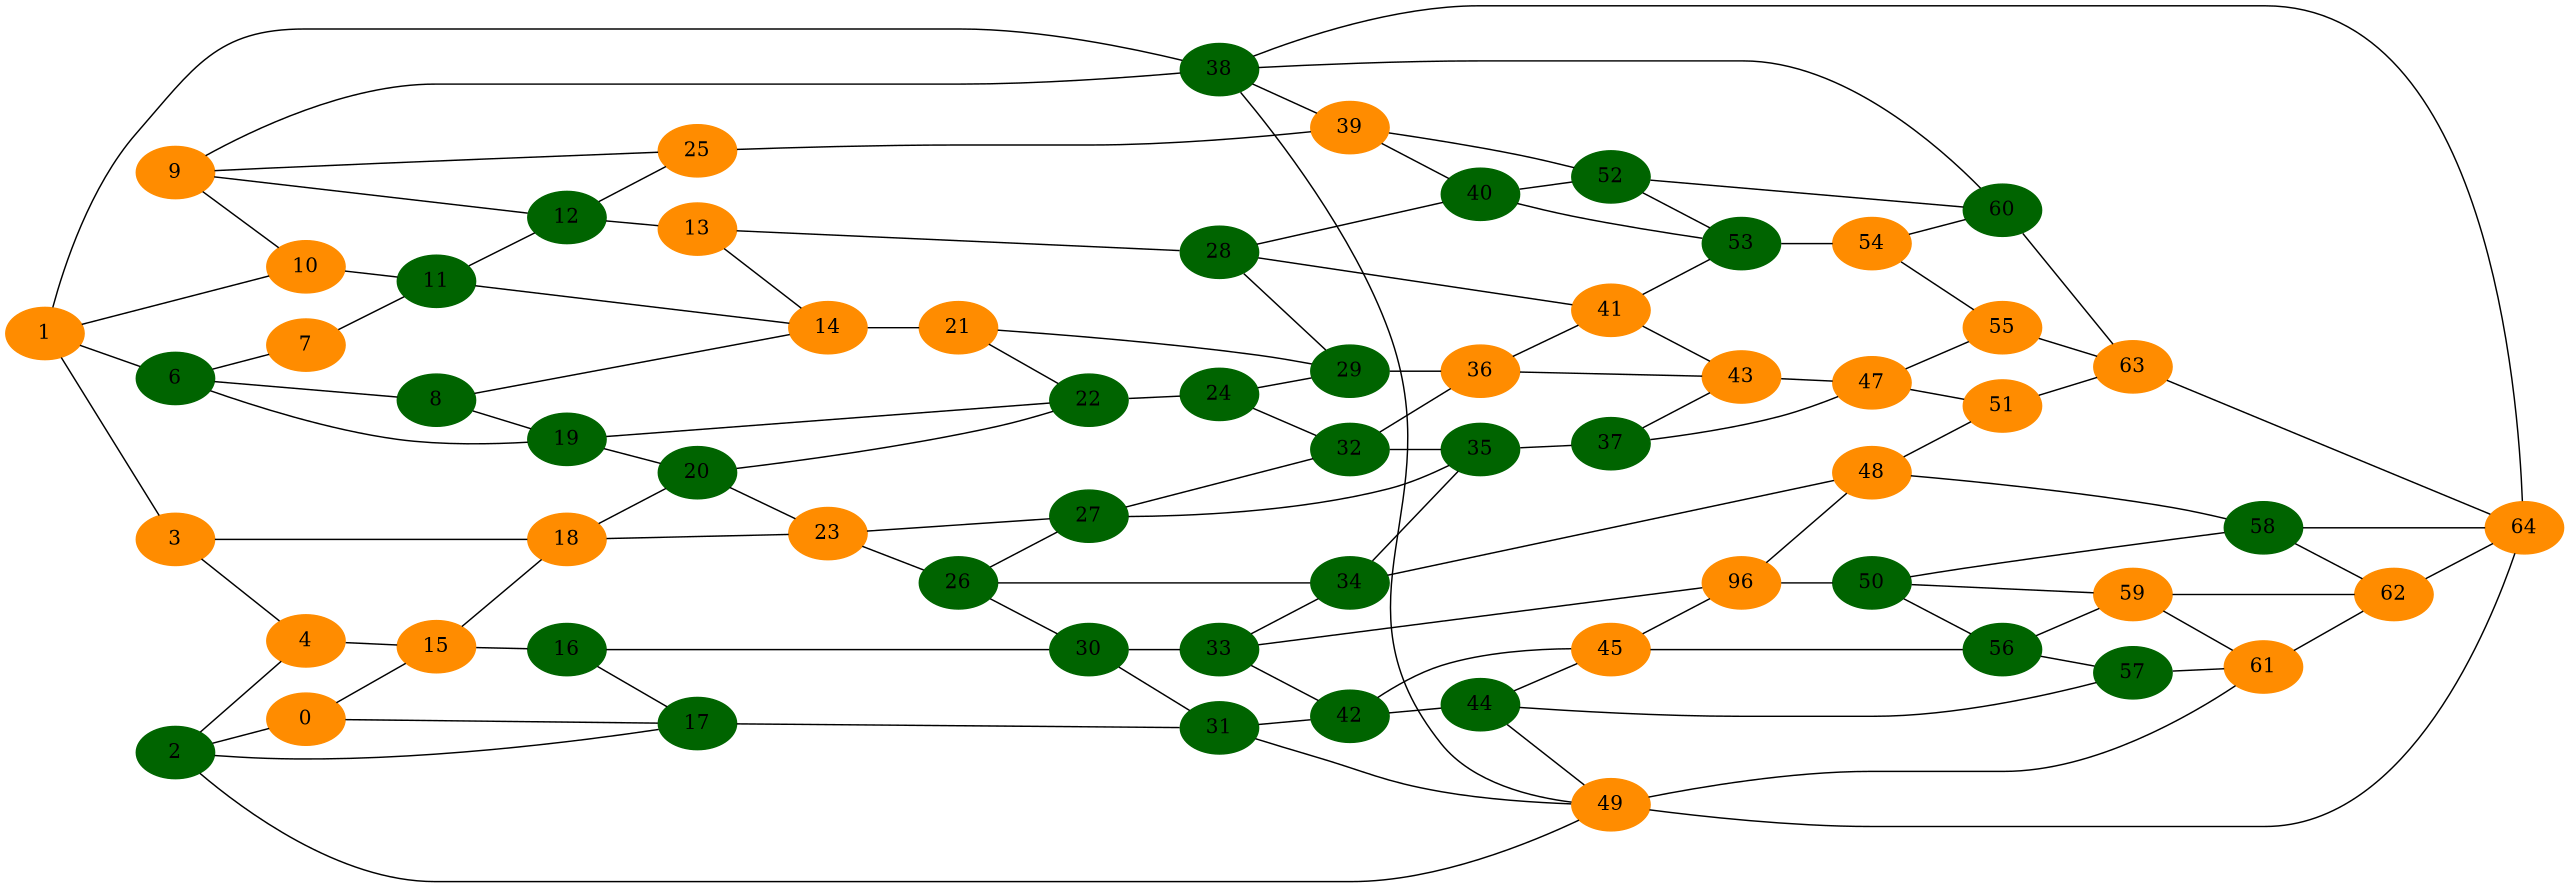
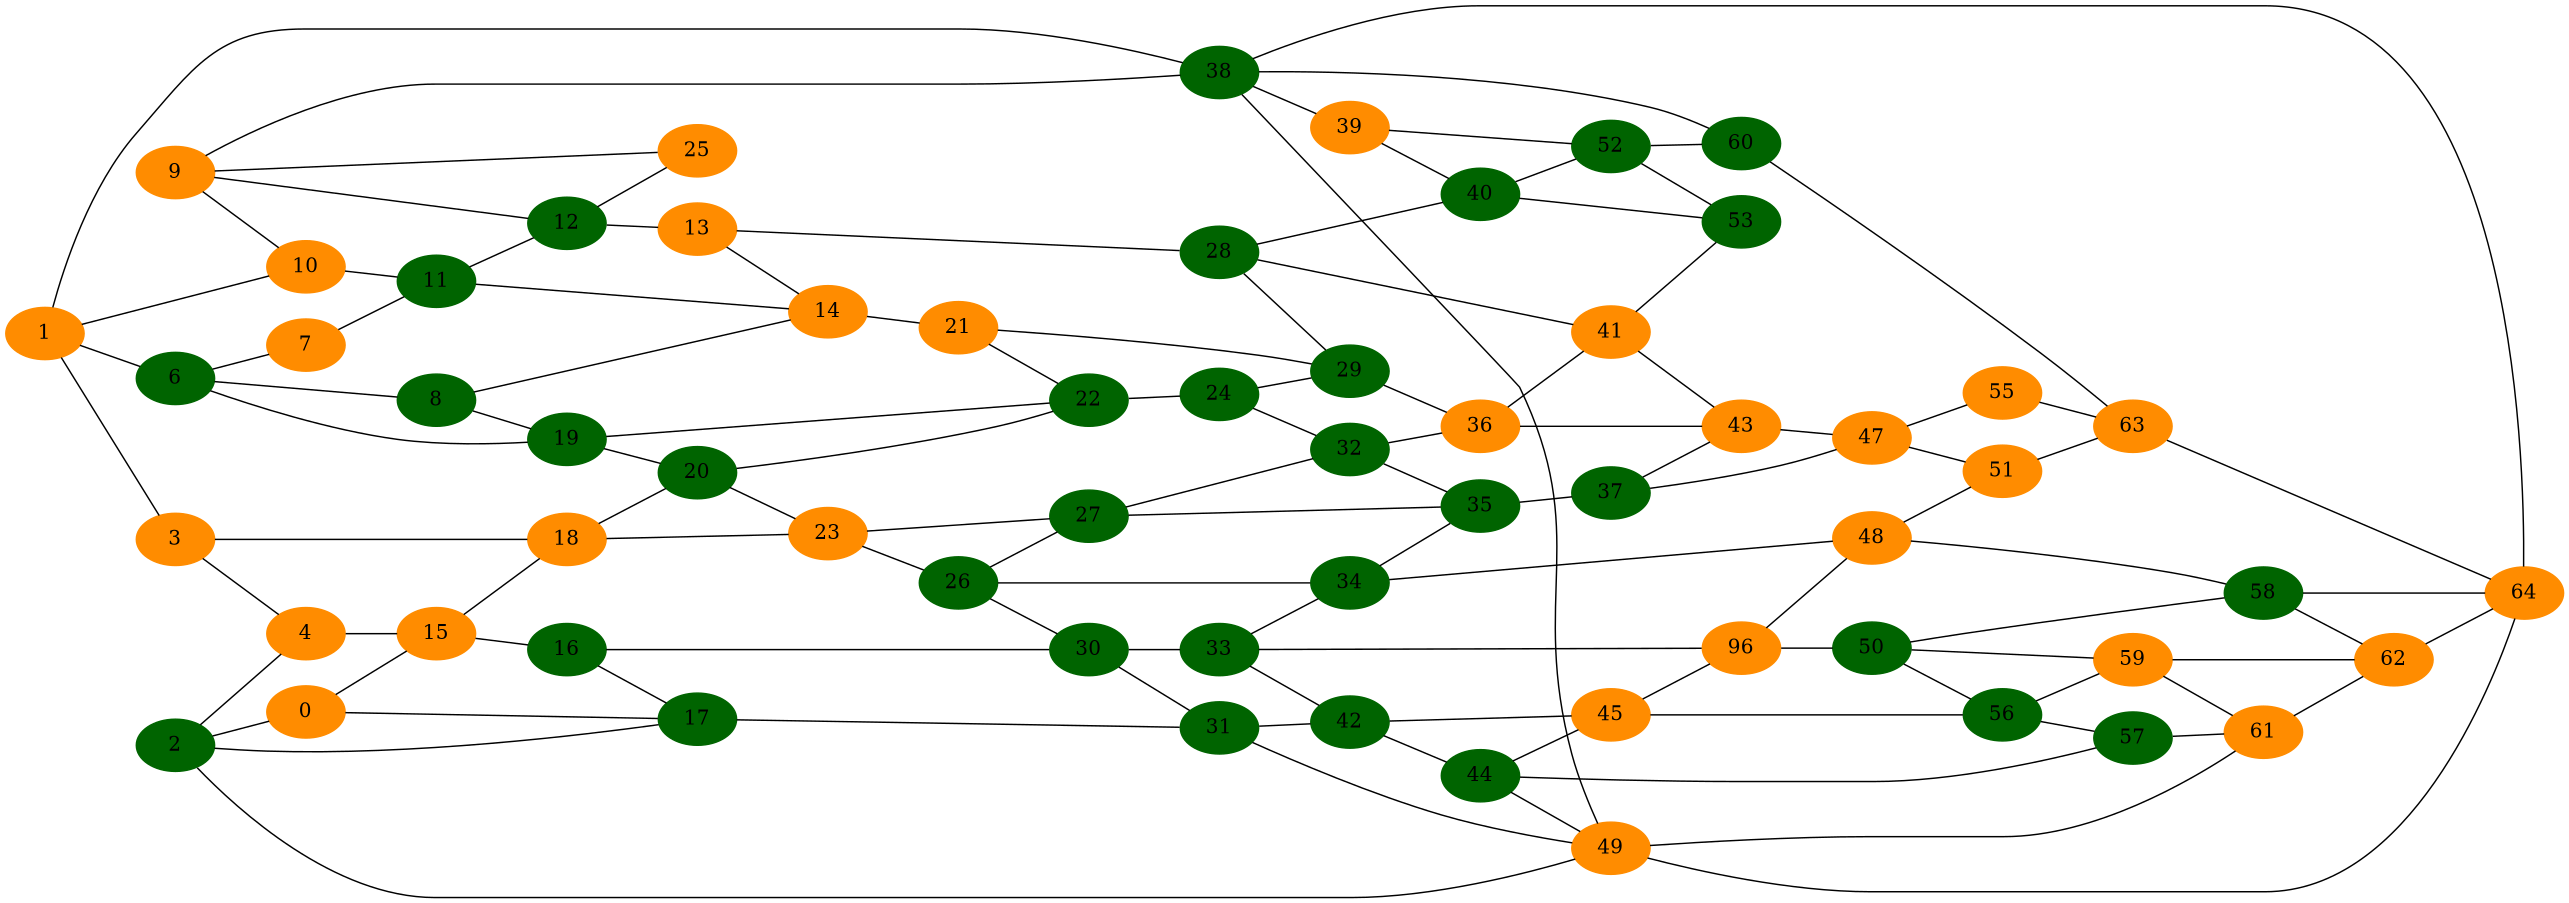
edge "39" -- "25": removed
node "54": removed
